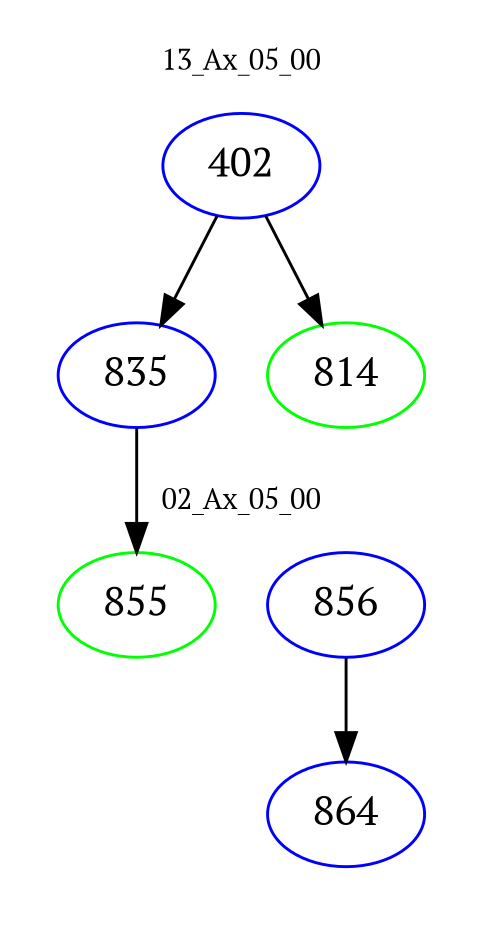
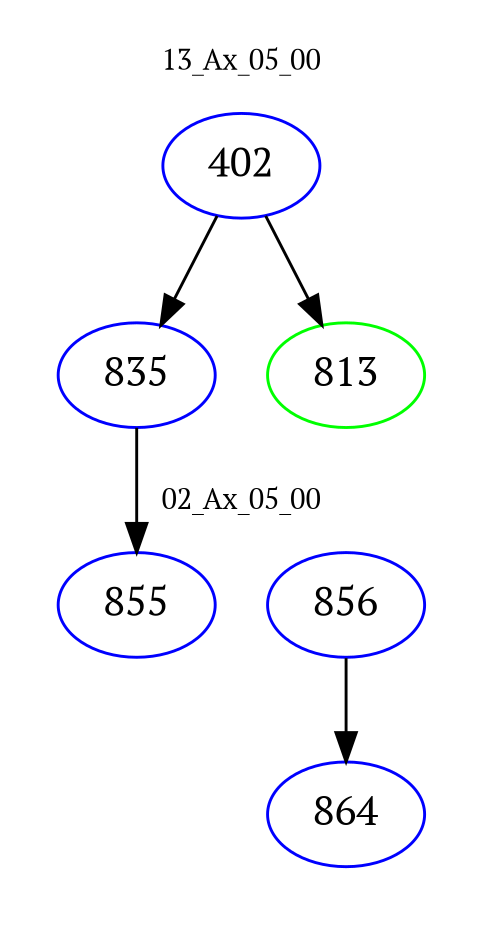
node "814": label "814" -> "813"
node "855": color green -> blue
